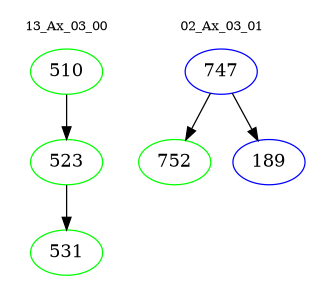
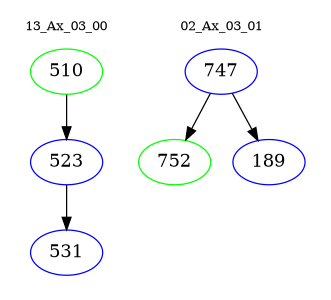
node "523": color green -> blue
node "531": color green -> blue
